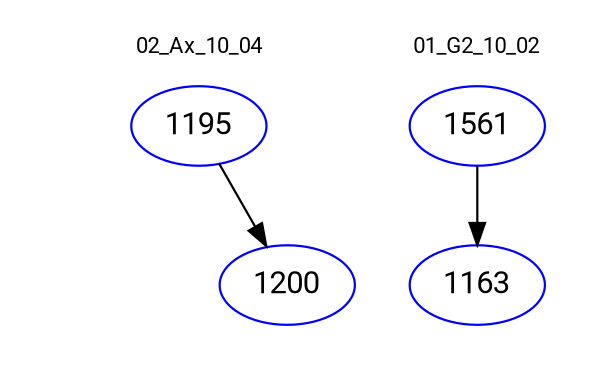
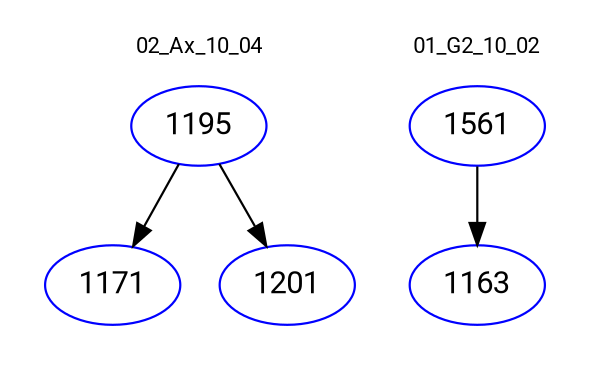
node "1171": added
node "1200": label "1200" -> "1201"
